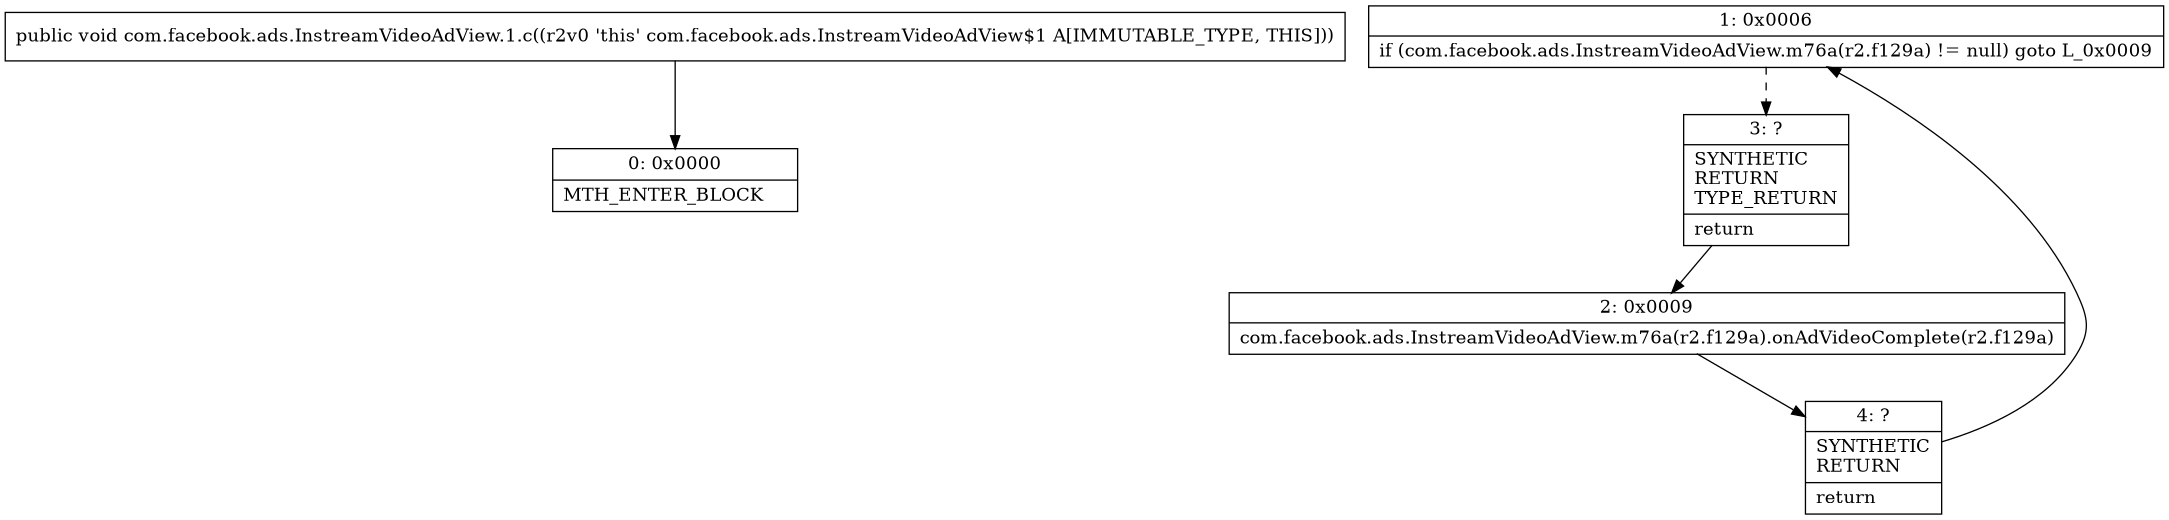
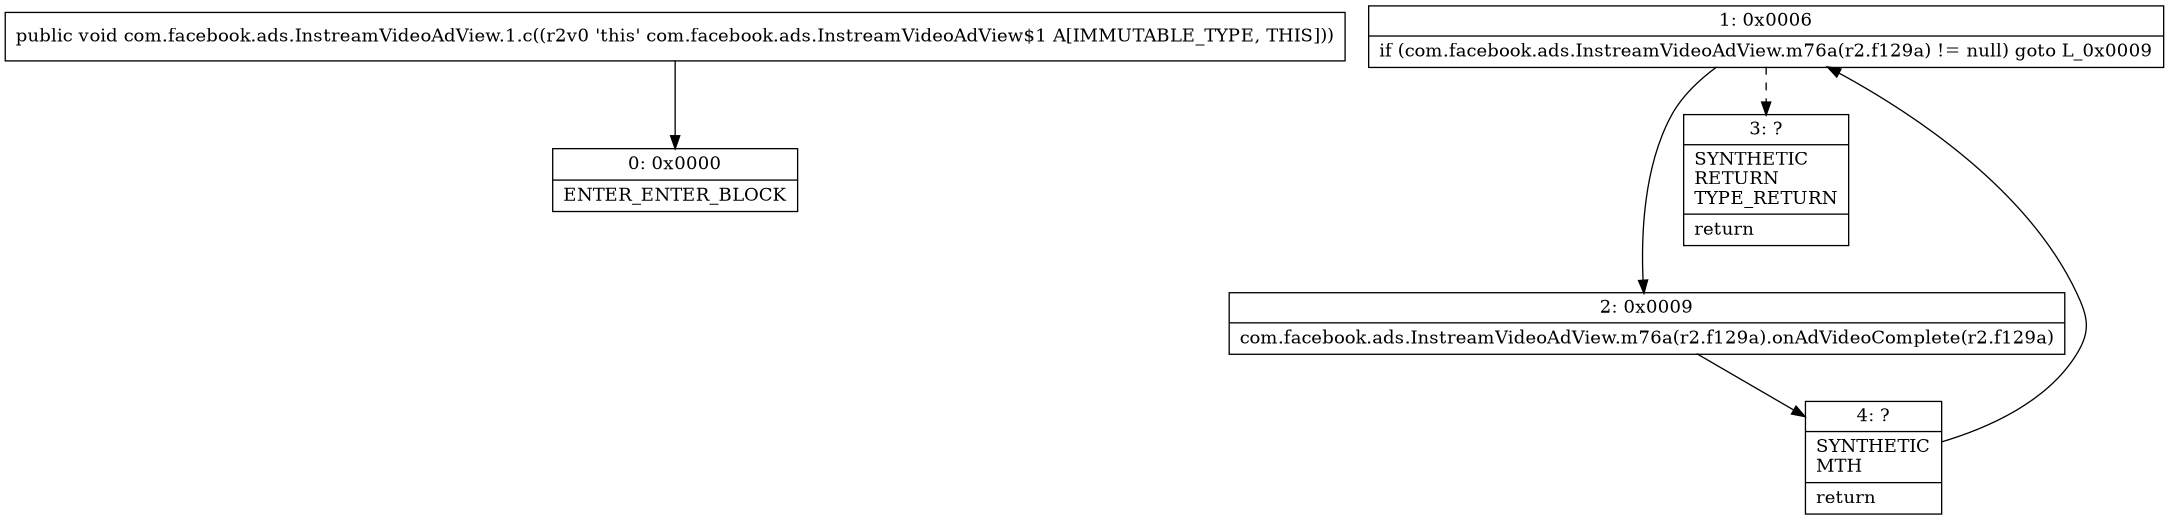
node "0: 0x0000": text "MTH_ENTER_BLOCK" -> "ENTER_ENTER_BLOCK"
edge "3: ?" -> "2: 0x0009": now "1: 0x0006" -> "2: 0x0009"
node "4: ?": text "RETURN" -> "MTH"
